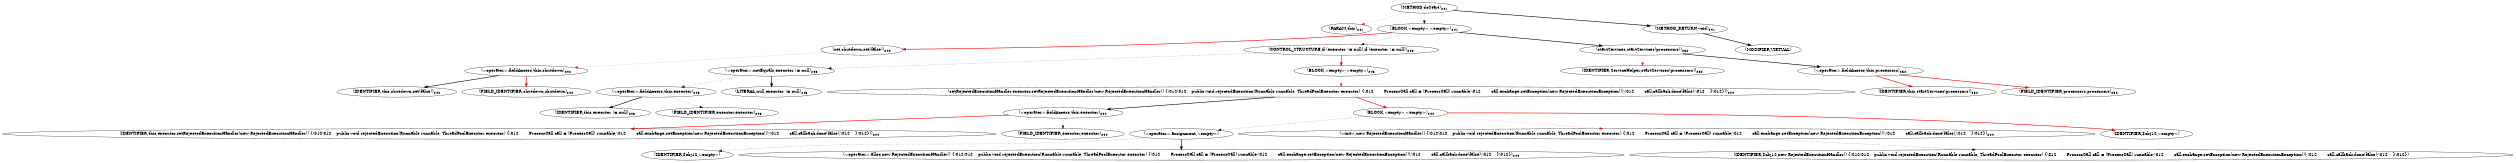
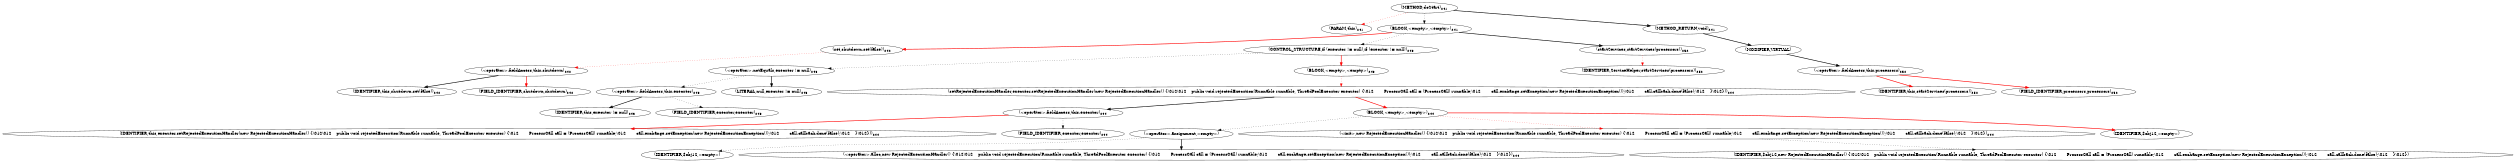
edge "(startServices,startServices(processors))" -> "(<operator>.fieldAccess,this.processors)": now "(MODIFIER,VIRTUAL)" -> "(<operator>.fieldAccess,this.processors)"
